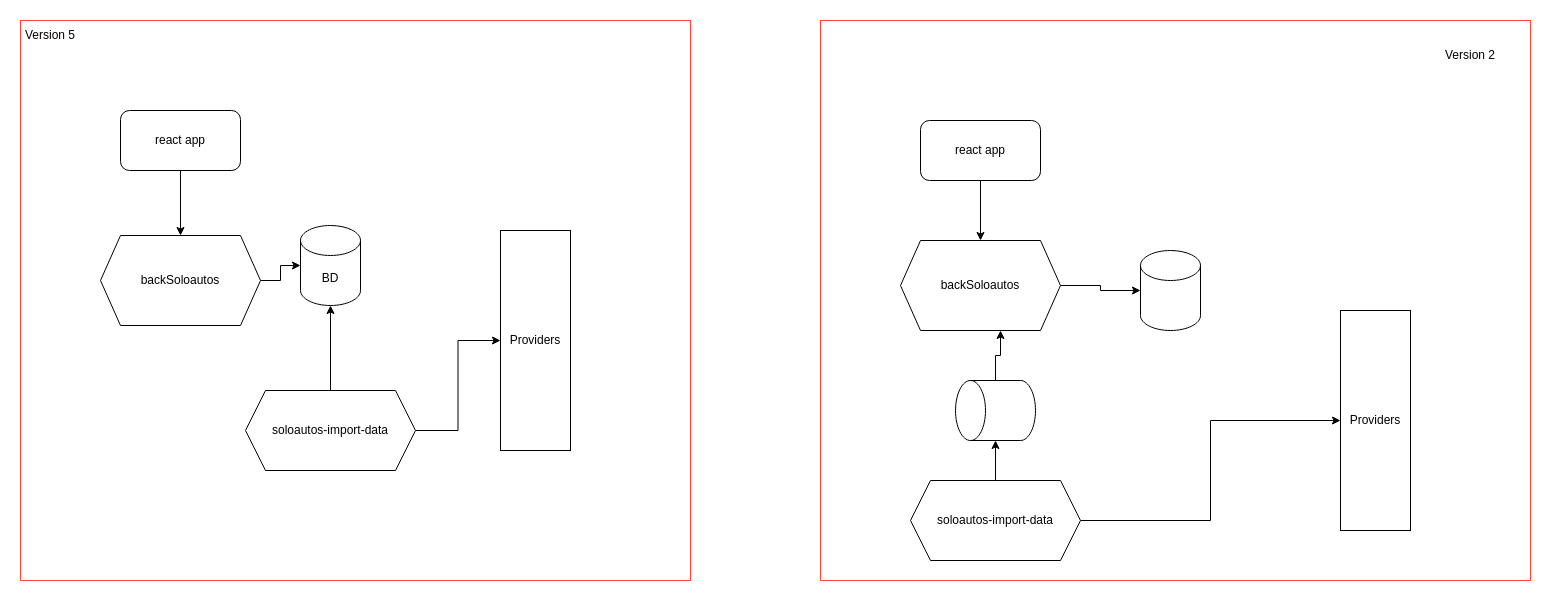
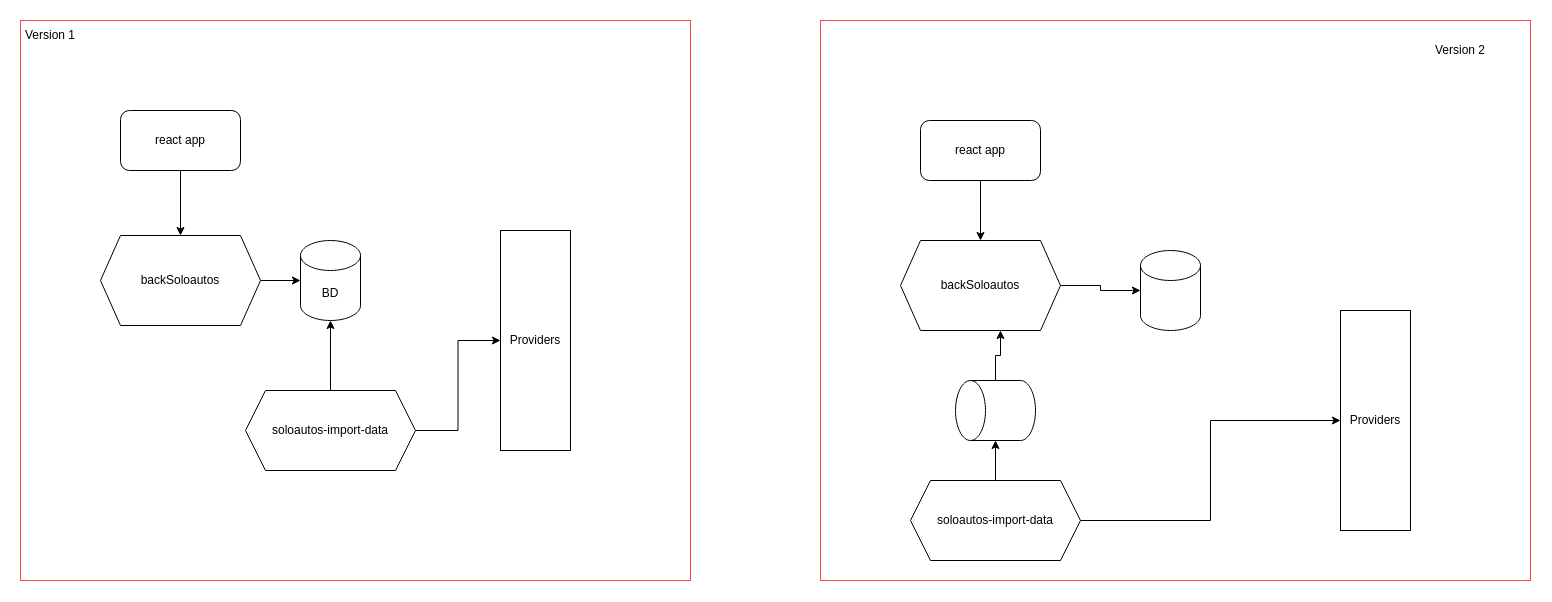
node "Version 5": label "Version 5" -> "Version 1"
node "Version 2": moved (1471, 56) -> (1461, 51)
node "BD": moved (331, 266) -> (331, 281)
